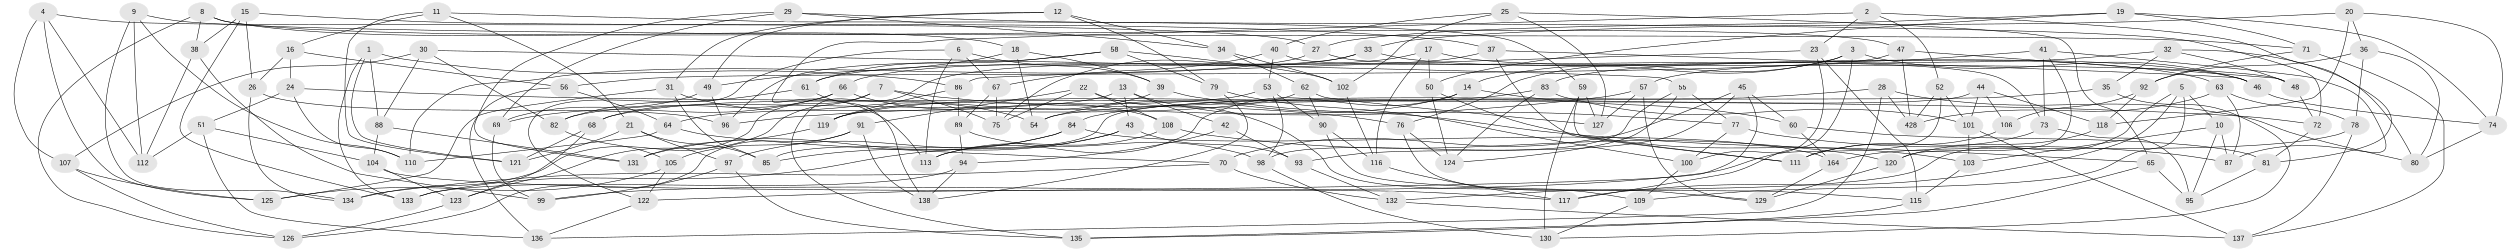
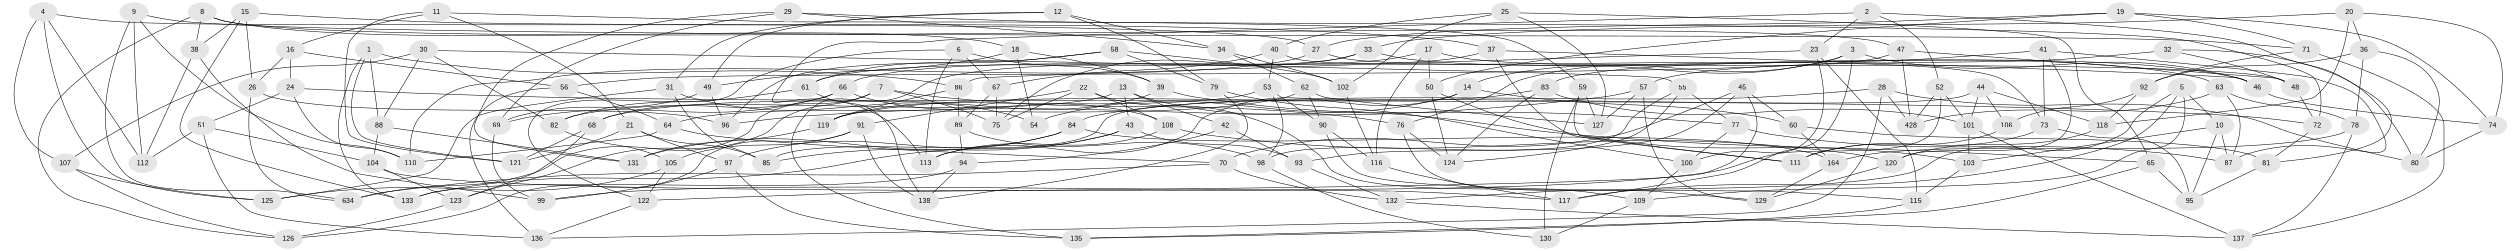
node "35": removed
node "134": label "134" -> "634"
